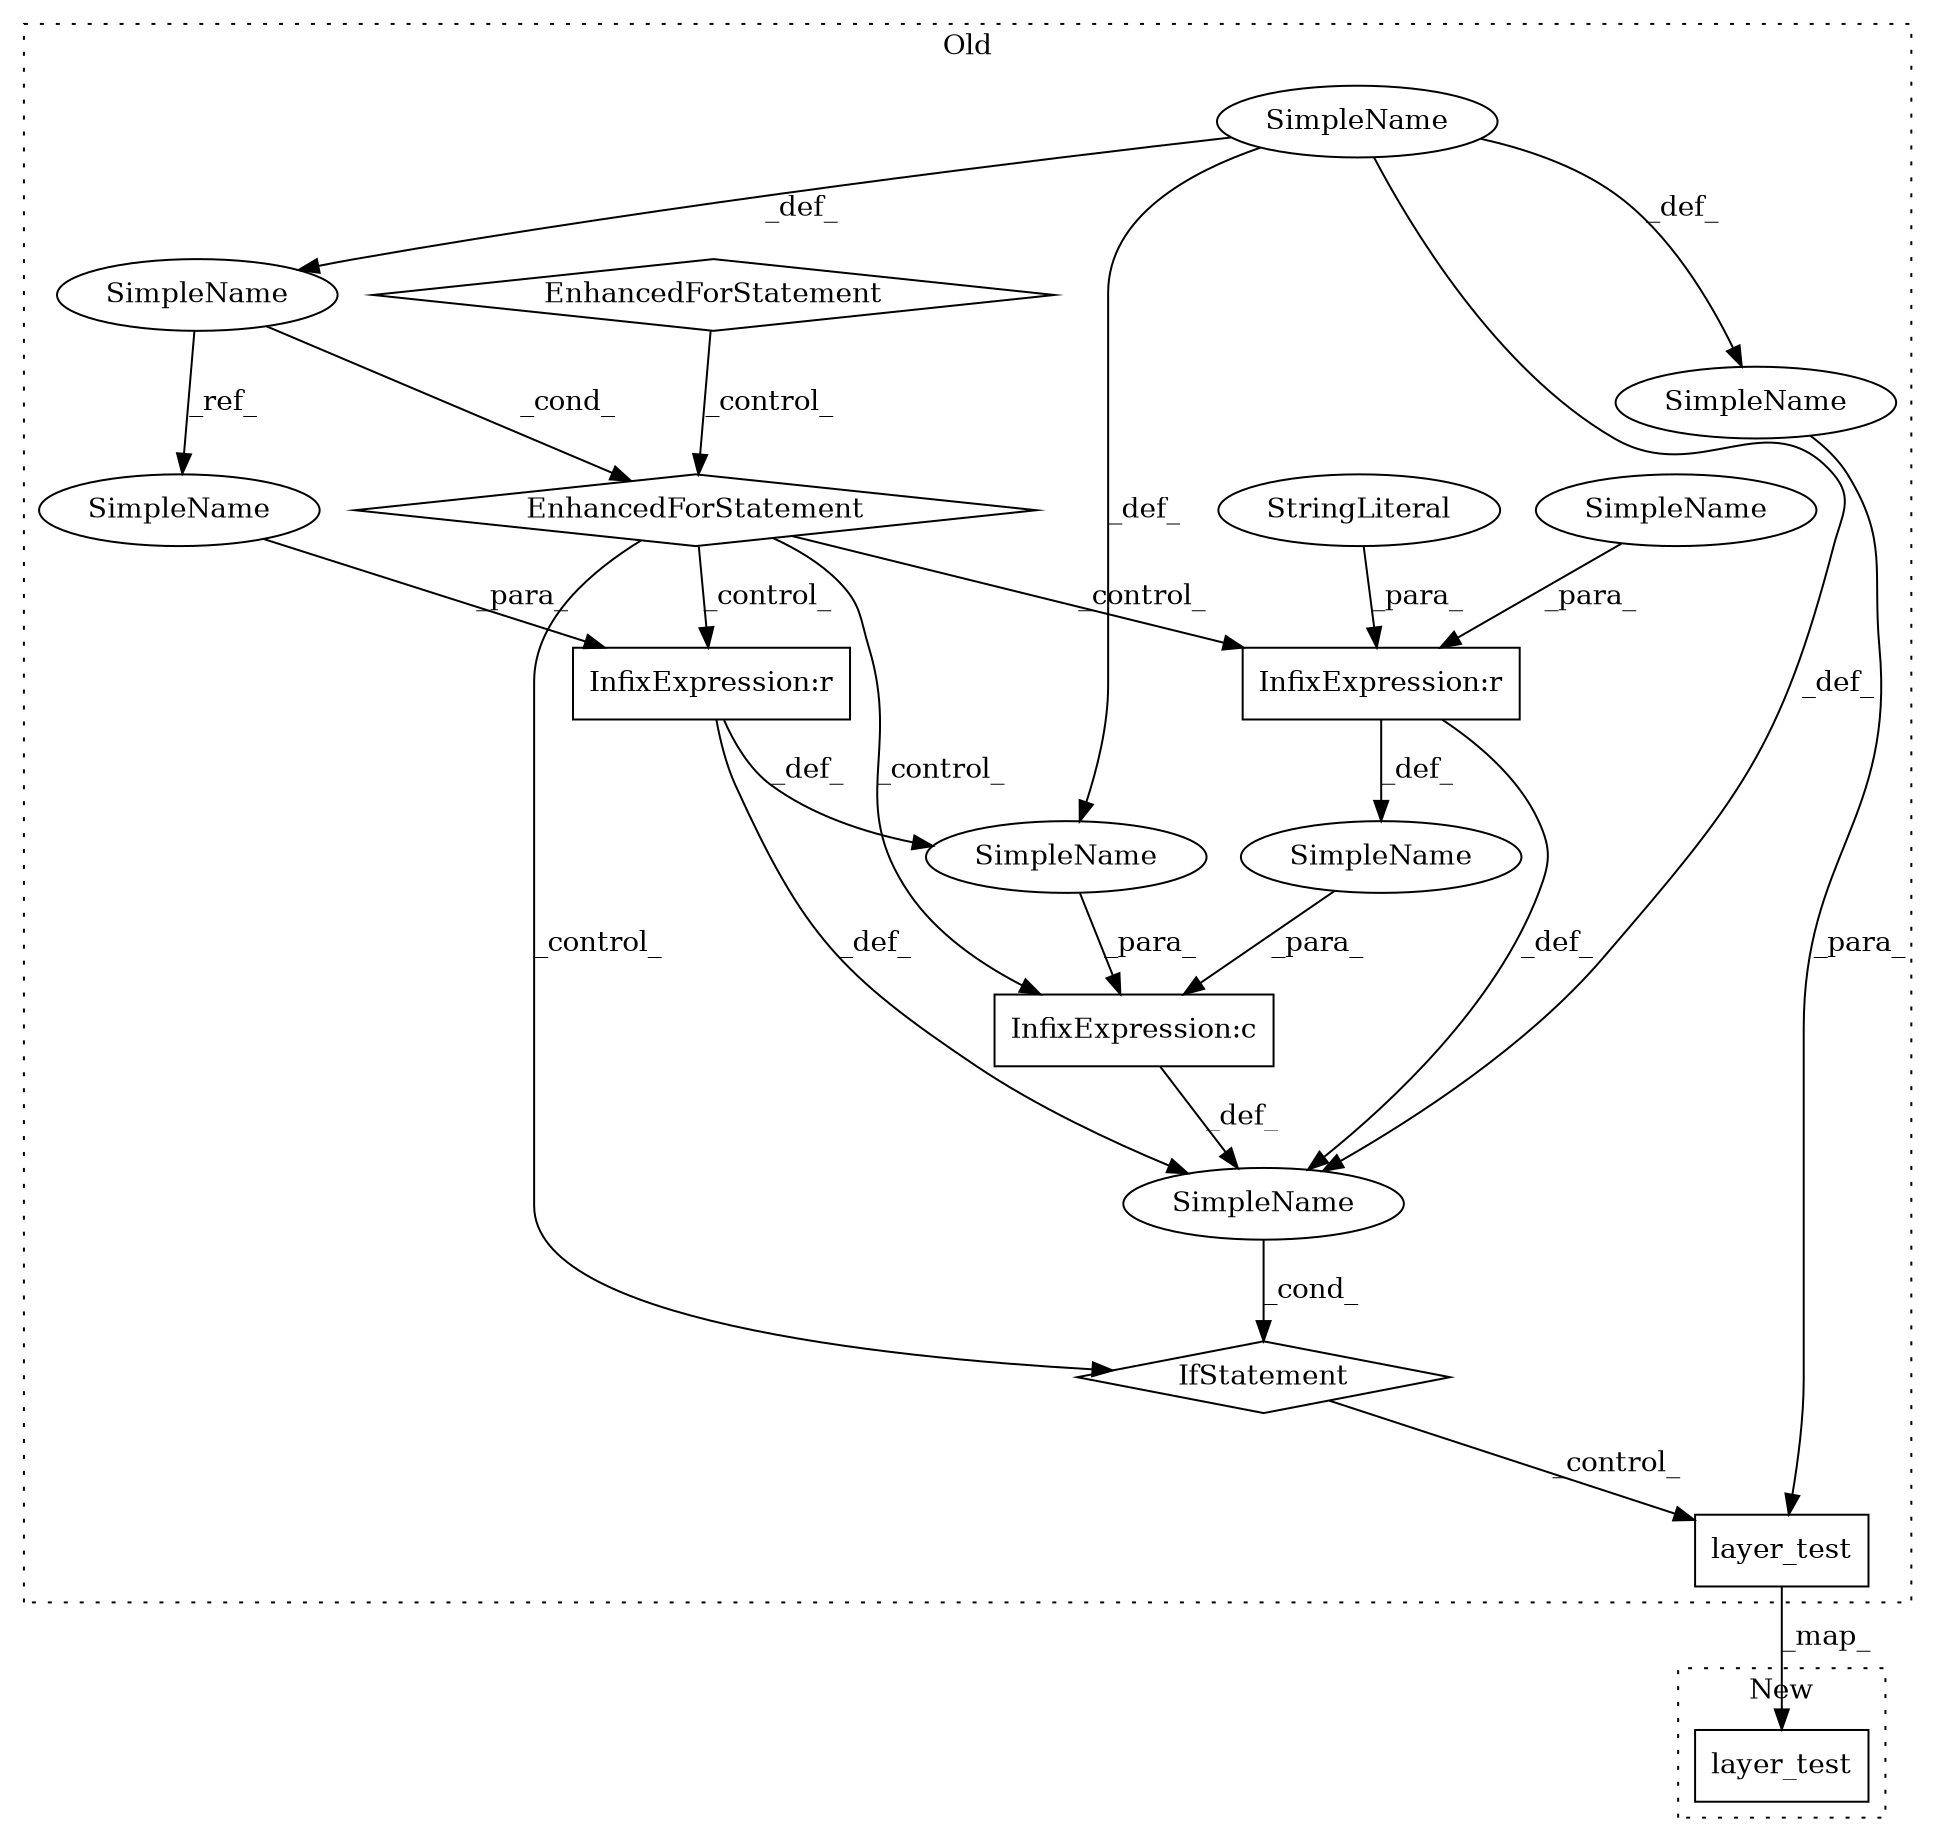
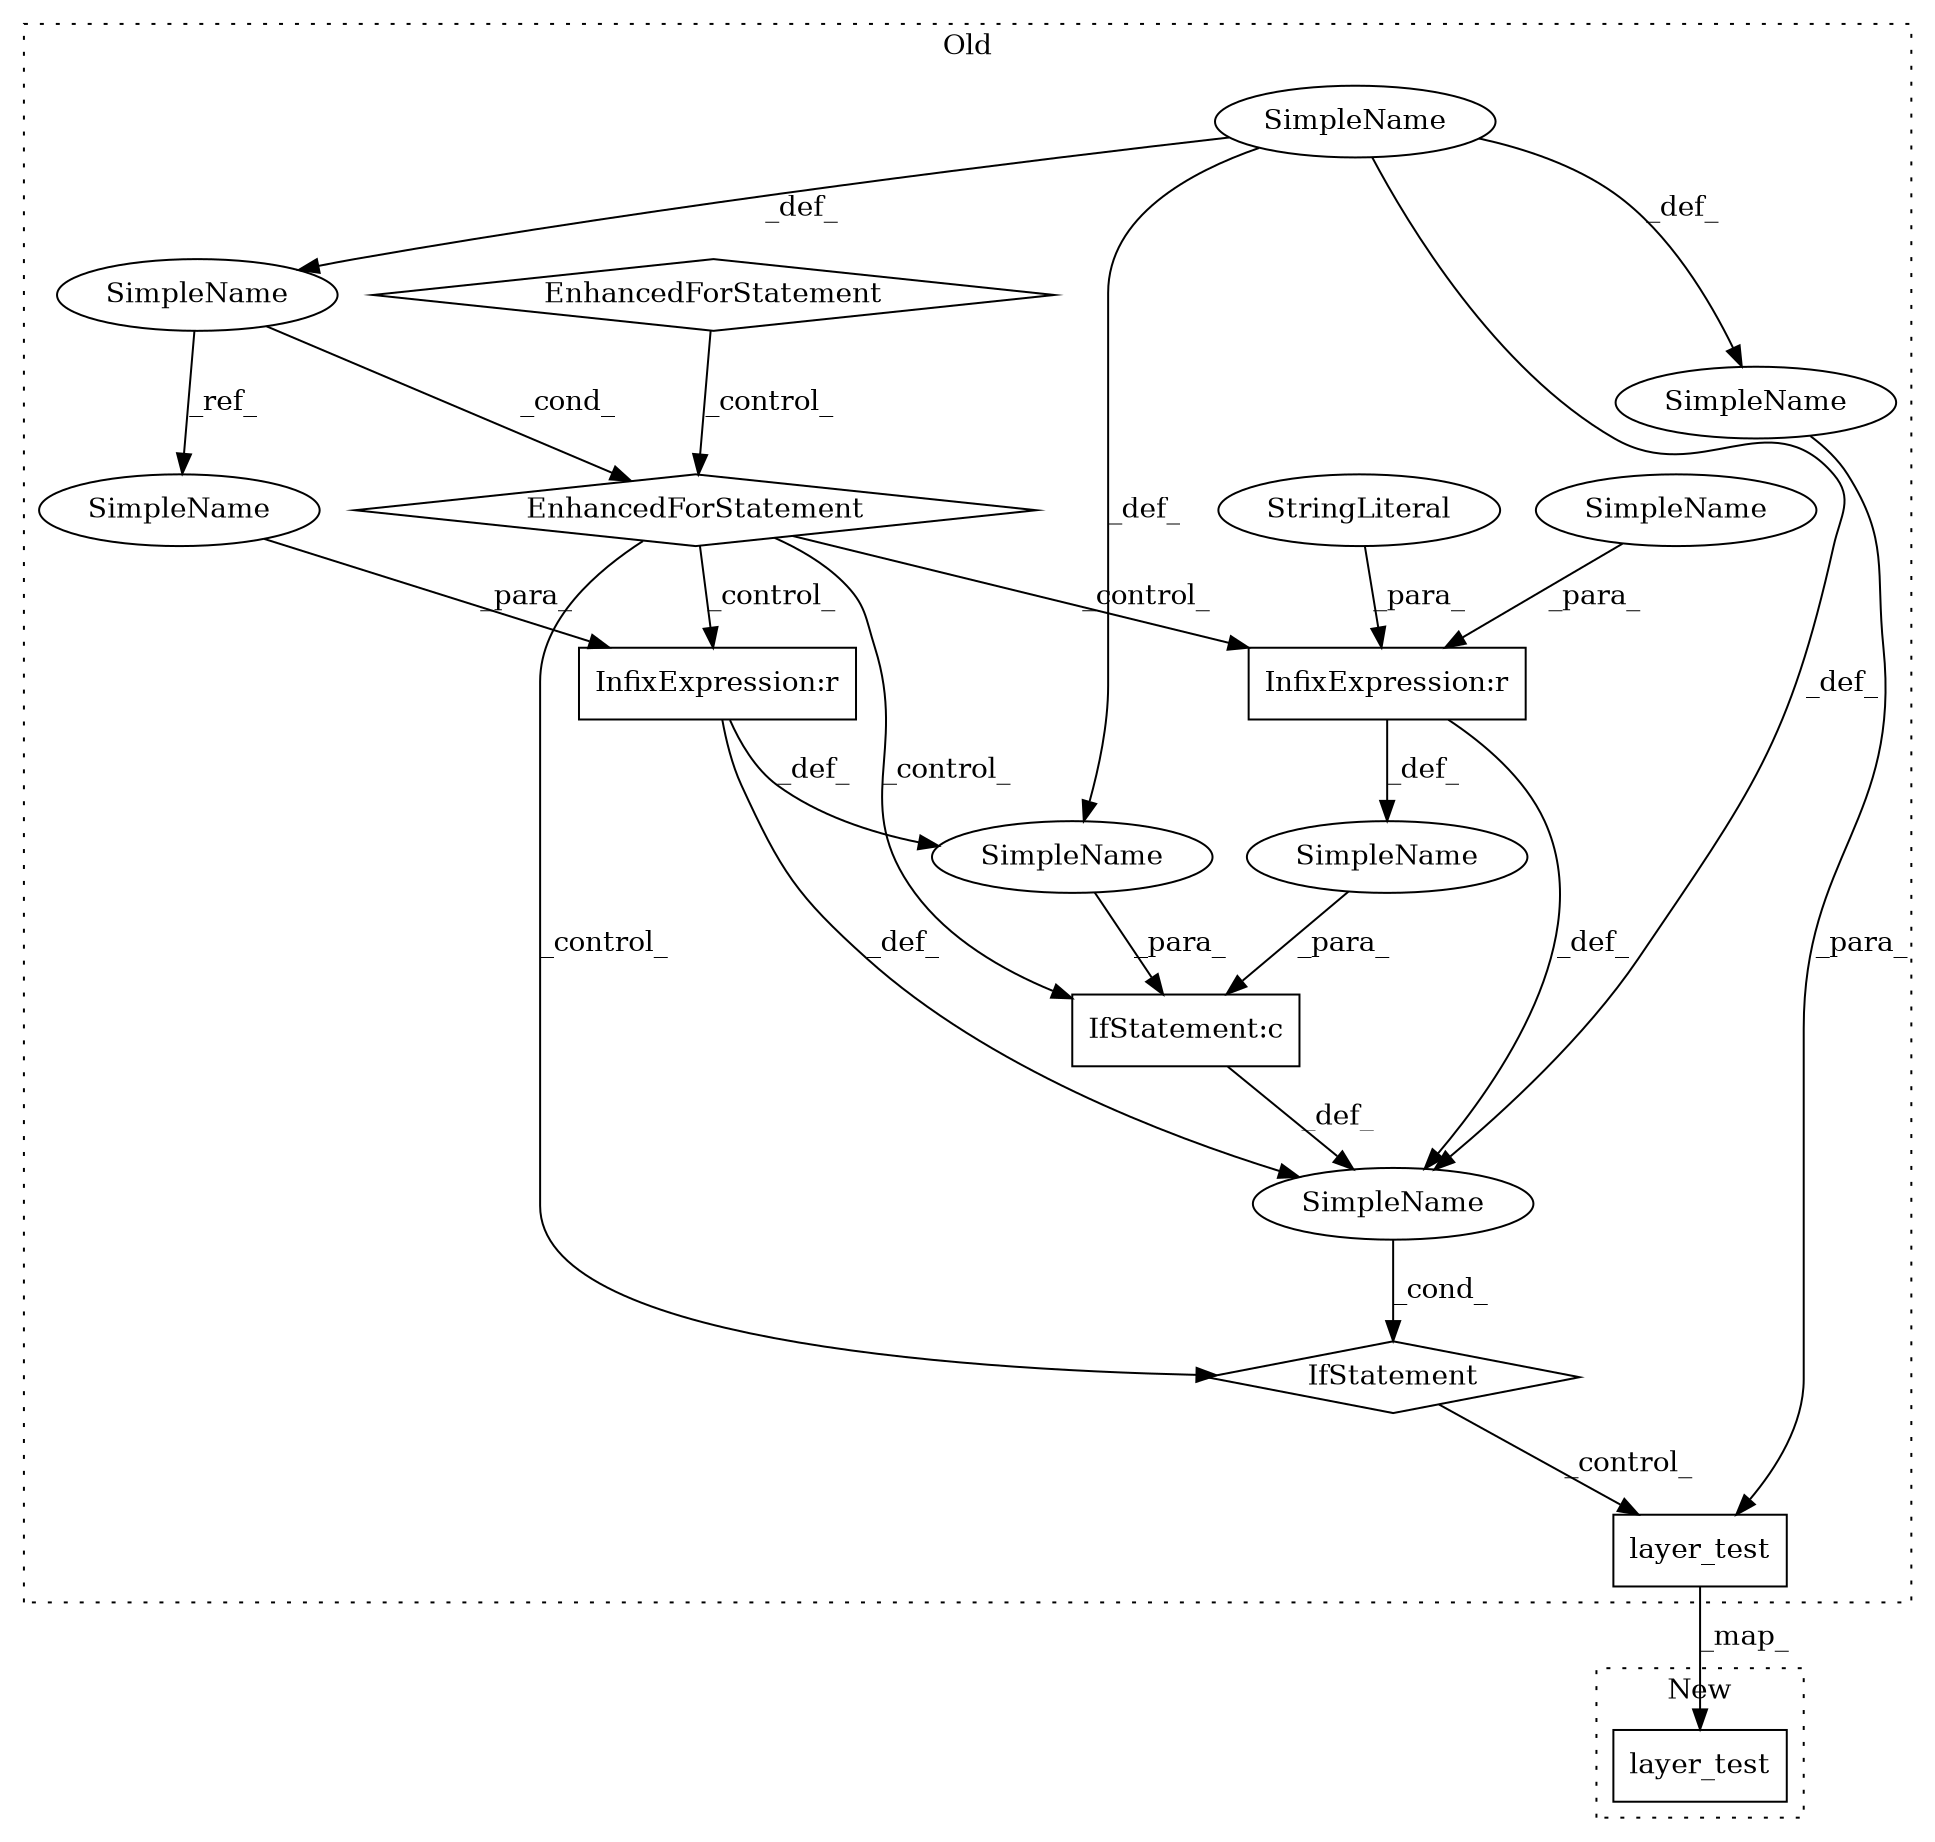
node "InfixExpression:c": label "InfixExpression:c" -> "IfStatement:c"
